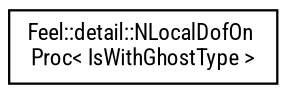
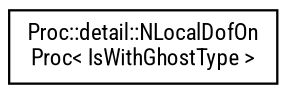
node "Feel::detail::NLocalDofOn Proc< IsWithGhostType >": label "Feel::detail::NLocalDofOn Proc< IsWithGhostType >" -> "Proc::detail::NLocalDofOn Proc< IsWithGhostType >"
